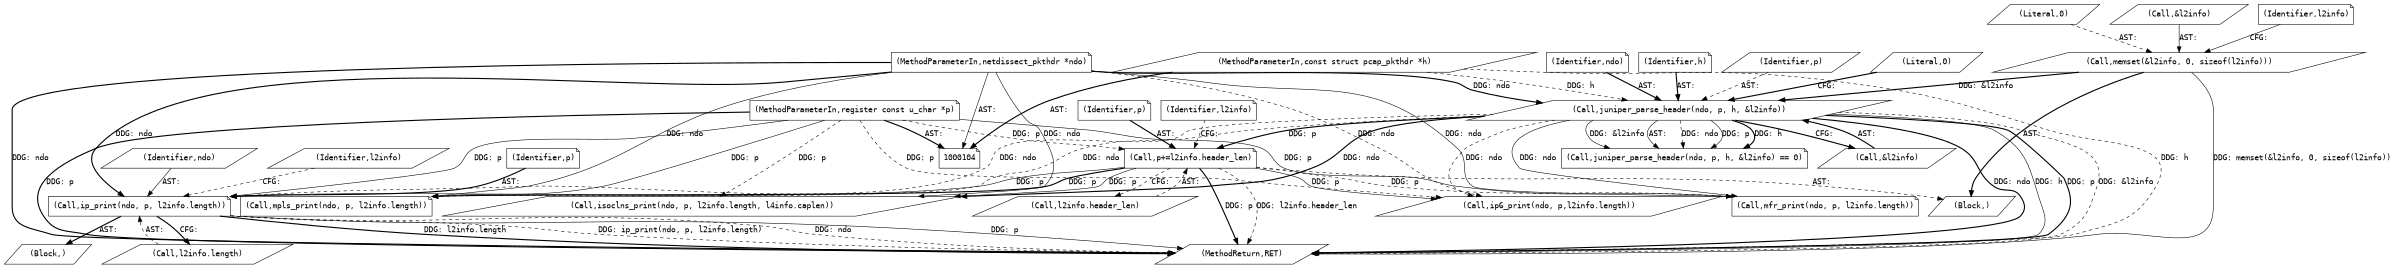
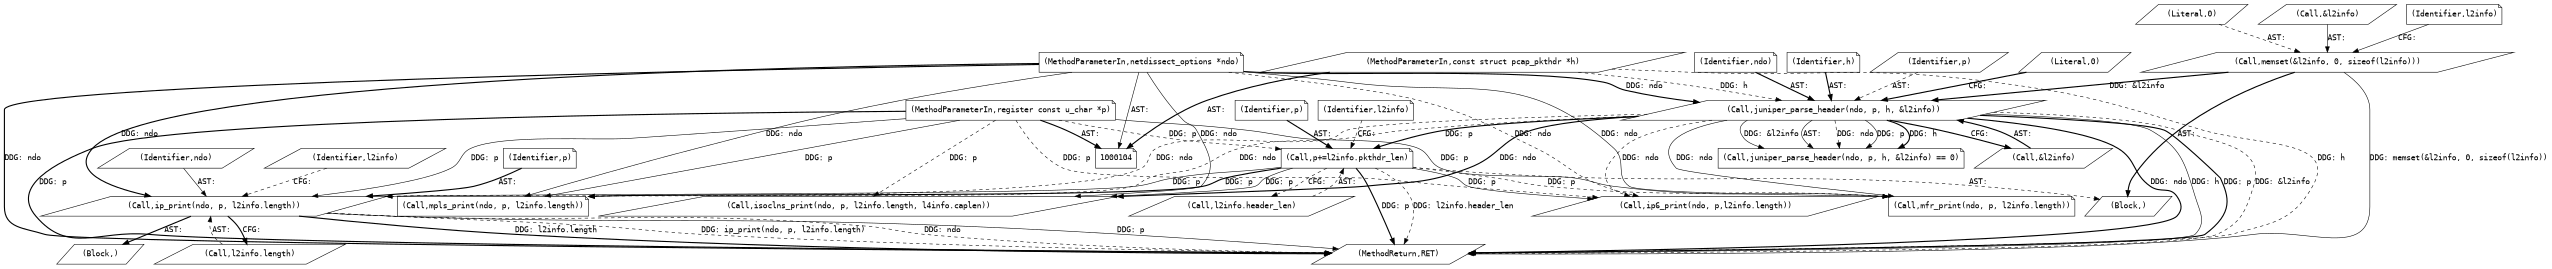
node "(MethodParameterIn,netdissect_pkthdr *ndo)": label "(MethodParameterIn,netdissect_pkthdr *ndo)" -> "(MethodParameterIn,netdissect_options *ndo)"
node "(Call,p+=l2info.header_len)": label "(Call,p+=l2info.header_len)" -> "(Call,p+=l2info.pkthdr_len)"
node "(Call,ip_print(ndo, p, l2info.length))": shape note -> parallelogram
